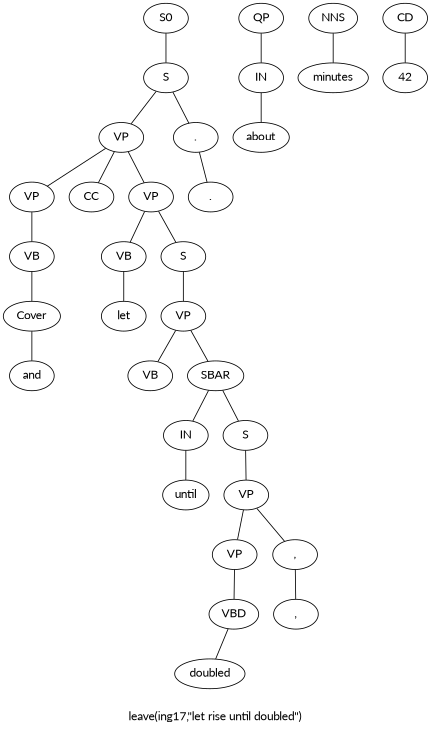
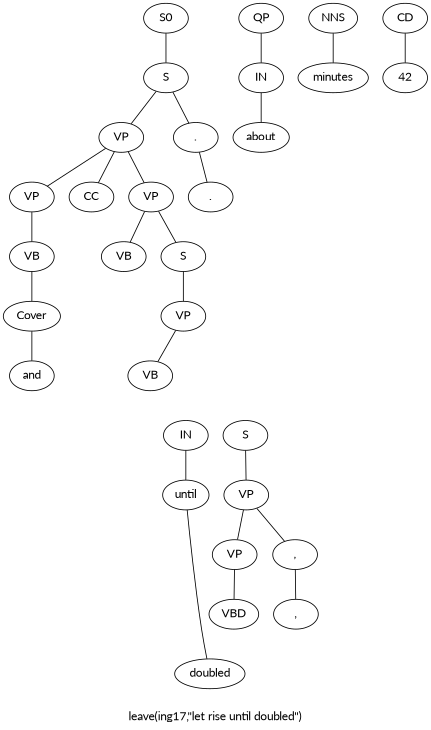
node "let": removed
node "SBAR": removed
edge "VBD" -- "doubled": now "until" -- "doubled"
